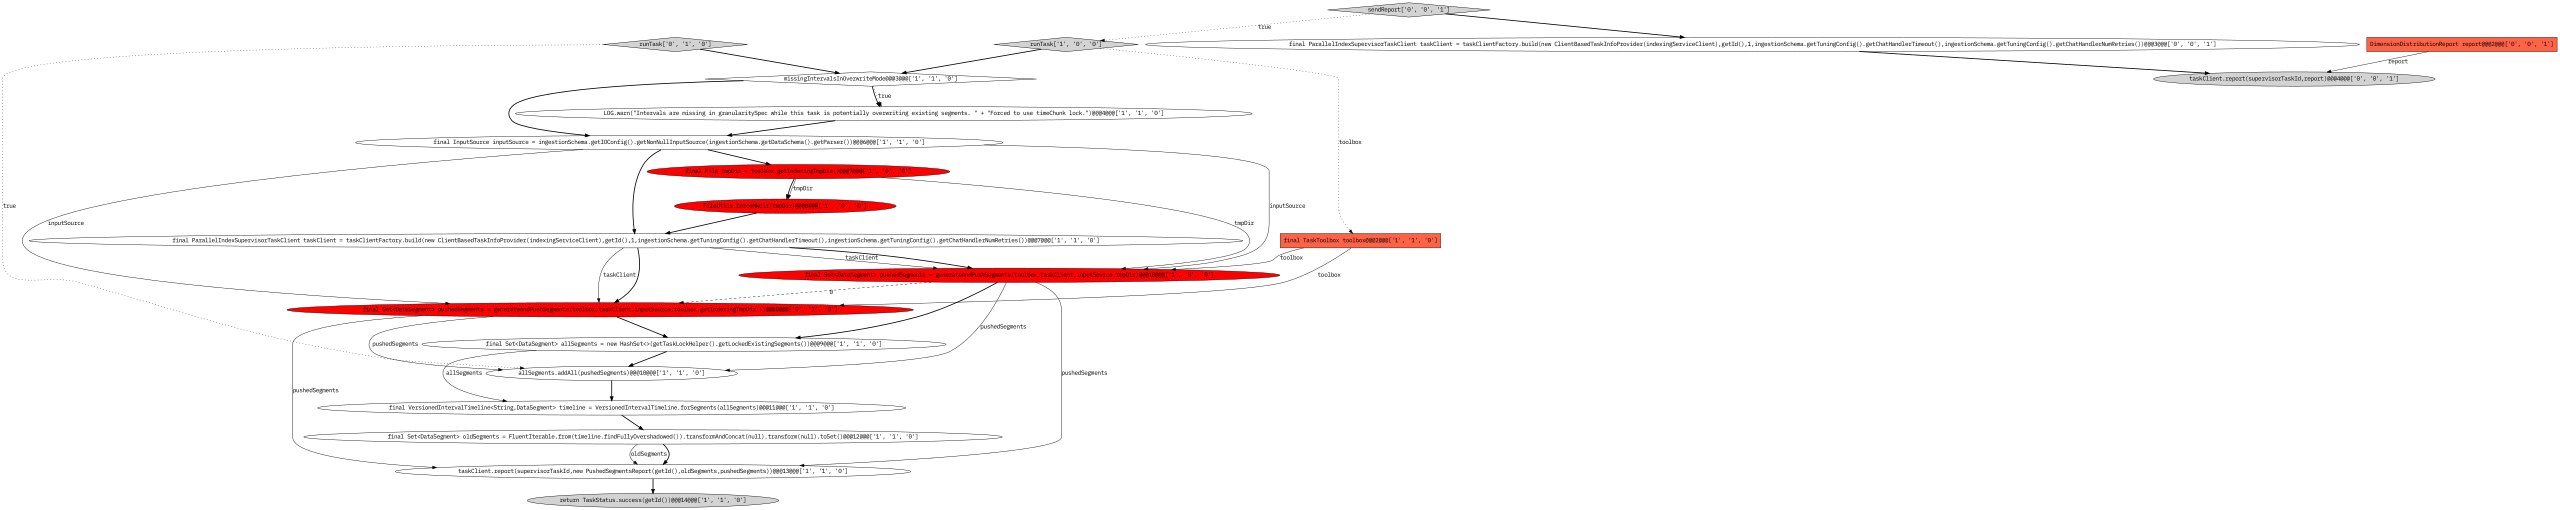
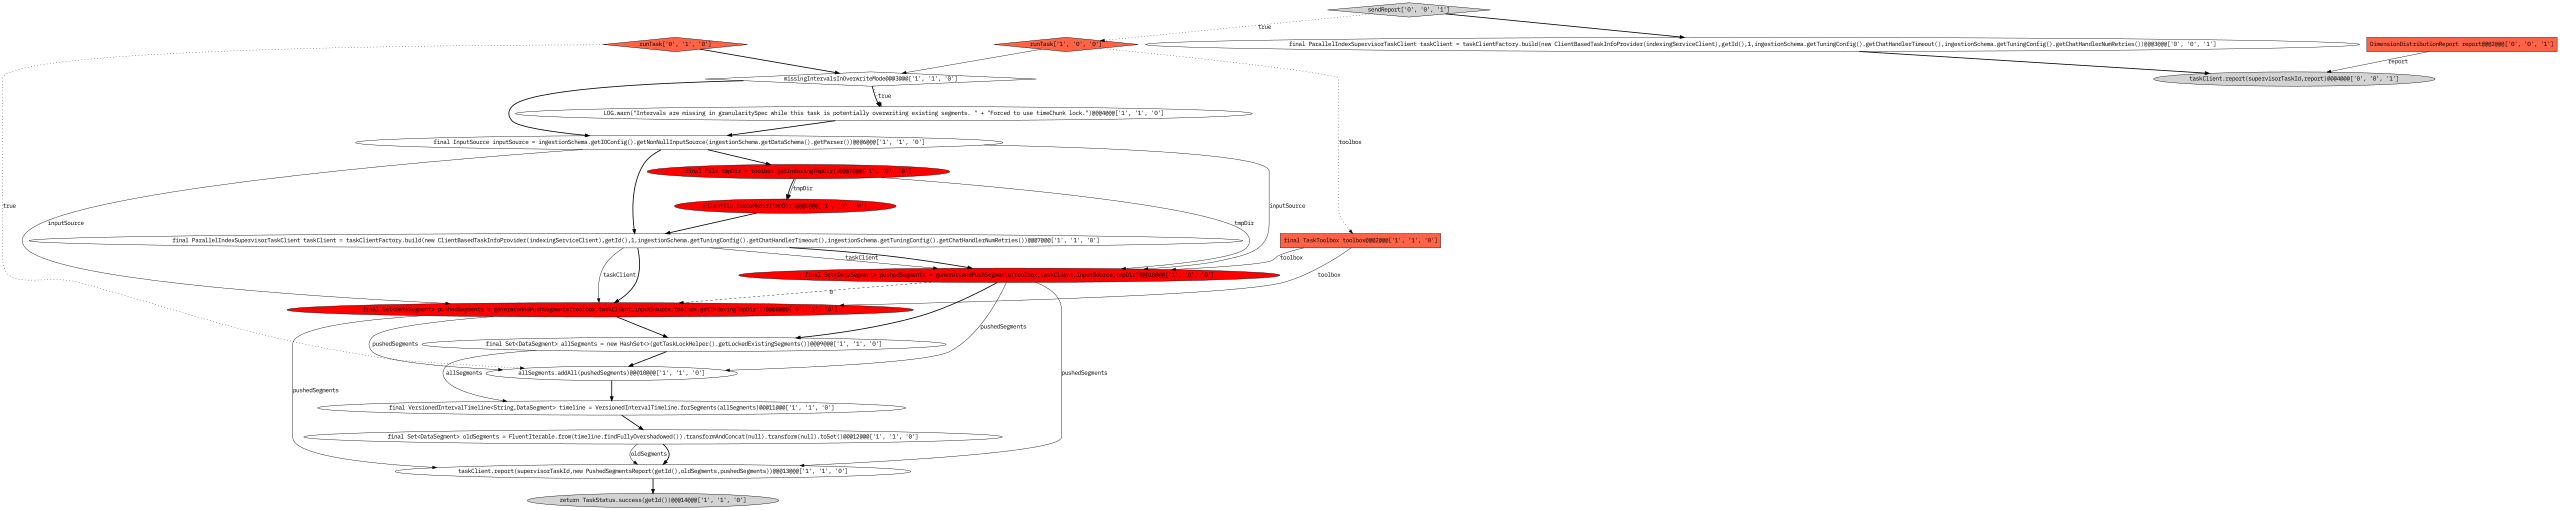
node "runTask['0', '1', '0']": fillcolor lightgray -> tomato
node "runTask['1', '0', '0']": fillcolor lightgray -> tomato
edge "runTask['1', '0', '0']" -> "missingIntervalsInOverwriteMode@@@3@@@['1', '1', '0']": style bold -> solid
